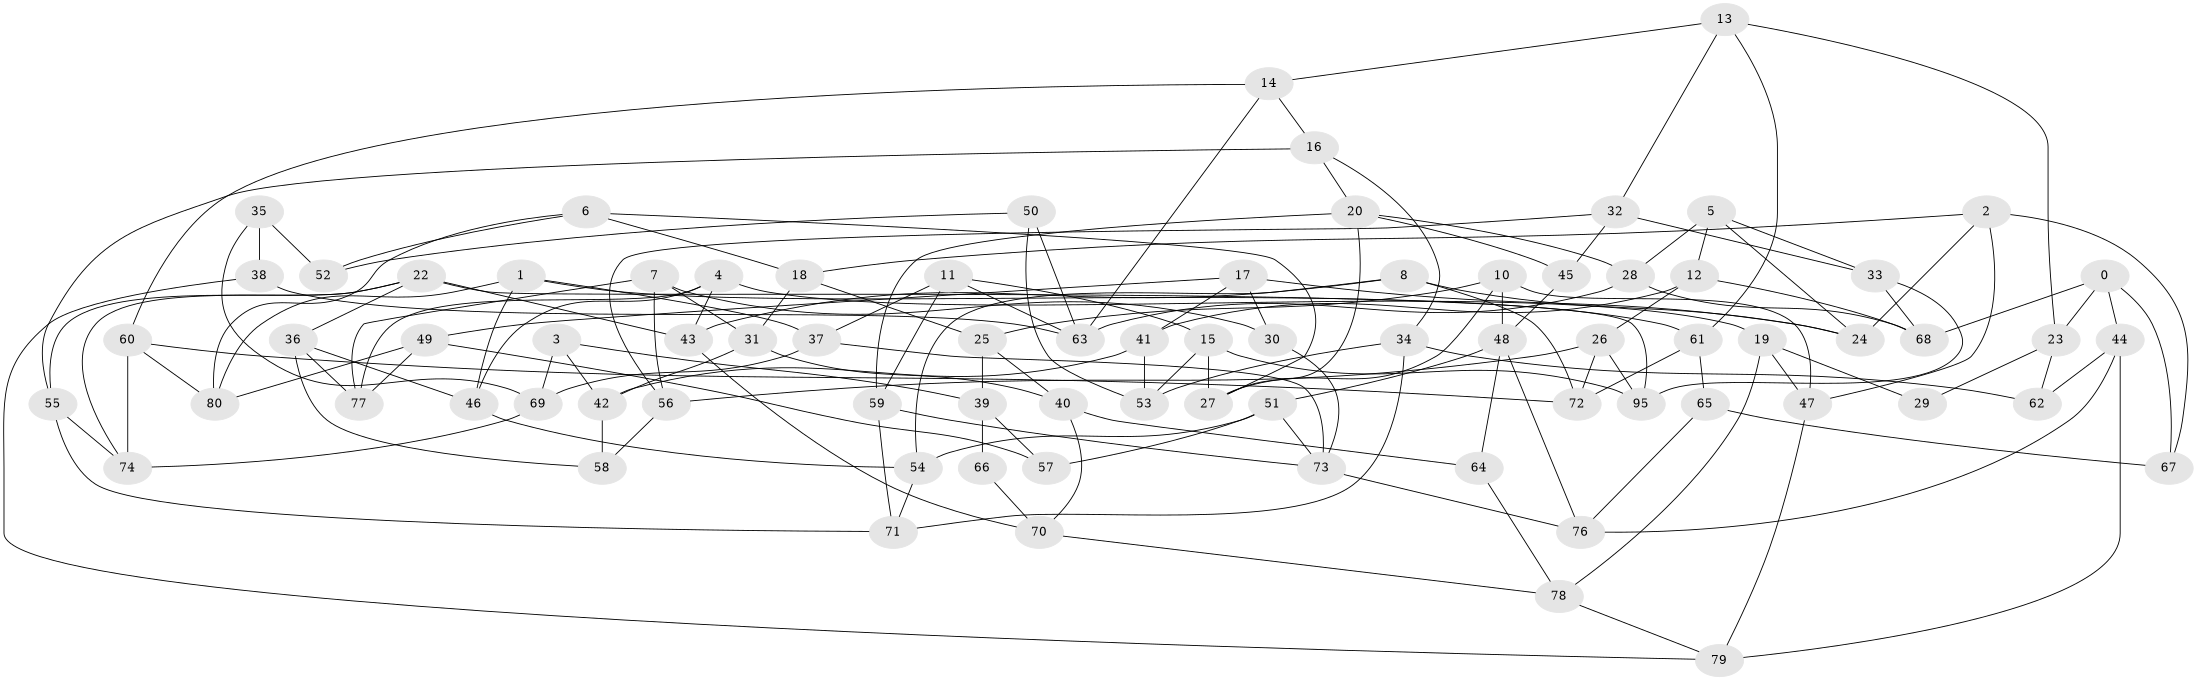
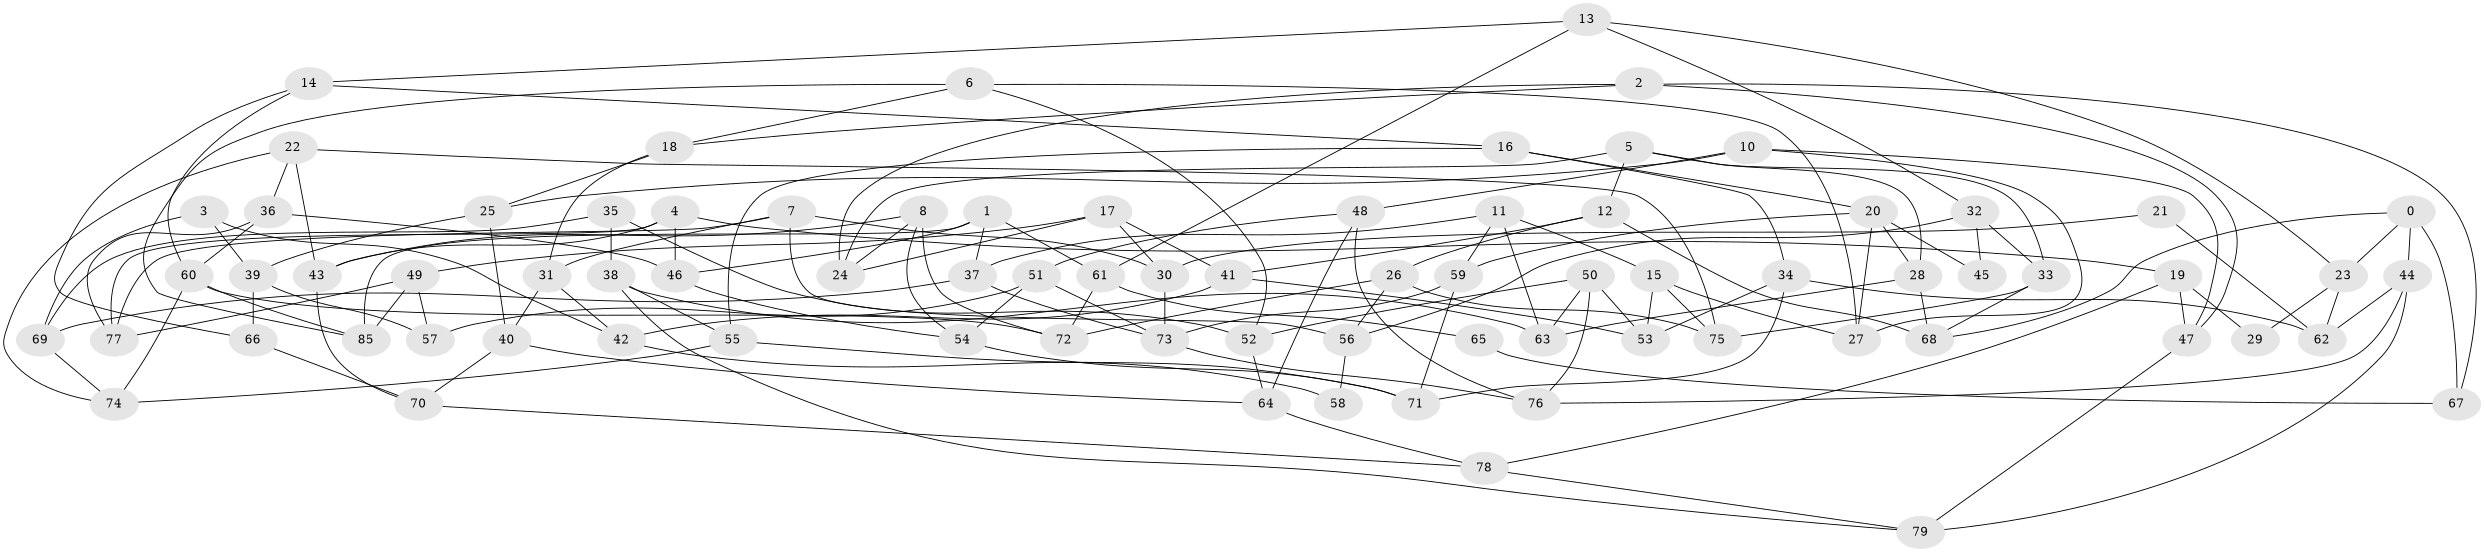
edge "14" -- "63": now "14" -- "66"
node "21": added
edge "22" -- "55": now "38" -- "55"
edge "45" -- "48": removed
edge "52" -- "64": added
node "80": label "80" -> "85"
node "95": label "95" -> "75"
edge "36" -- "58": now "36" -- "60"
edge "65" -- "76": now "50" -- "76"
